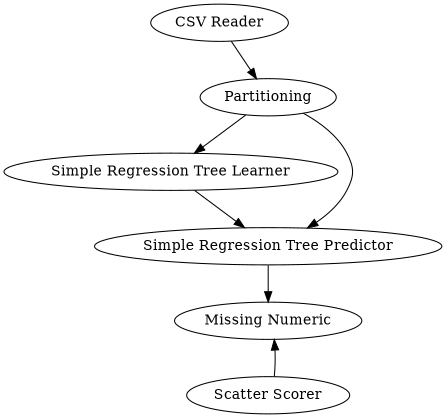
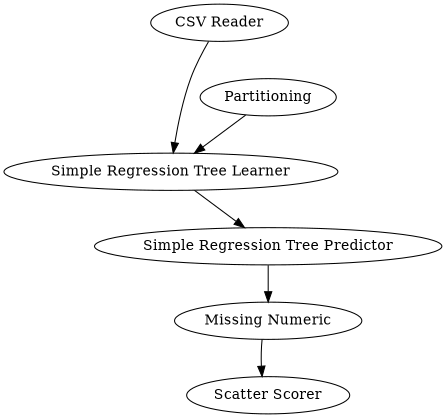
edge "CSV Reader" -> "Partitioning": now "CSV Reader" -> "Simple Regression Tree Learner"
edge "Partitioning" -> "Simple Regression Tree Predictor": removed
edge "Scatter Scorer" -> "Missing Numeric": reversed
